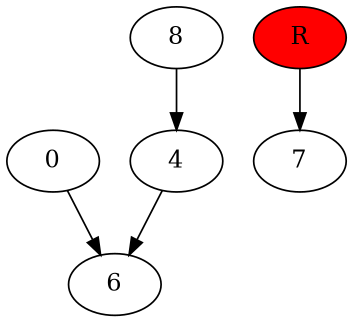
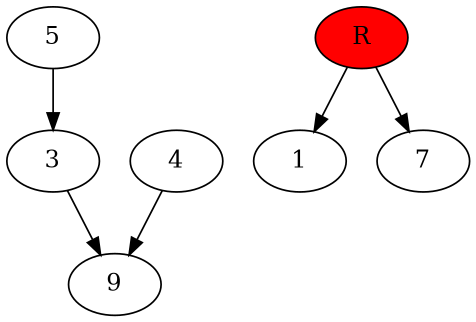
node "5": added
node "8": removed
node "0": label "0" -> "3"
node "1": added
node "6": label "6" -> "9"
